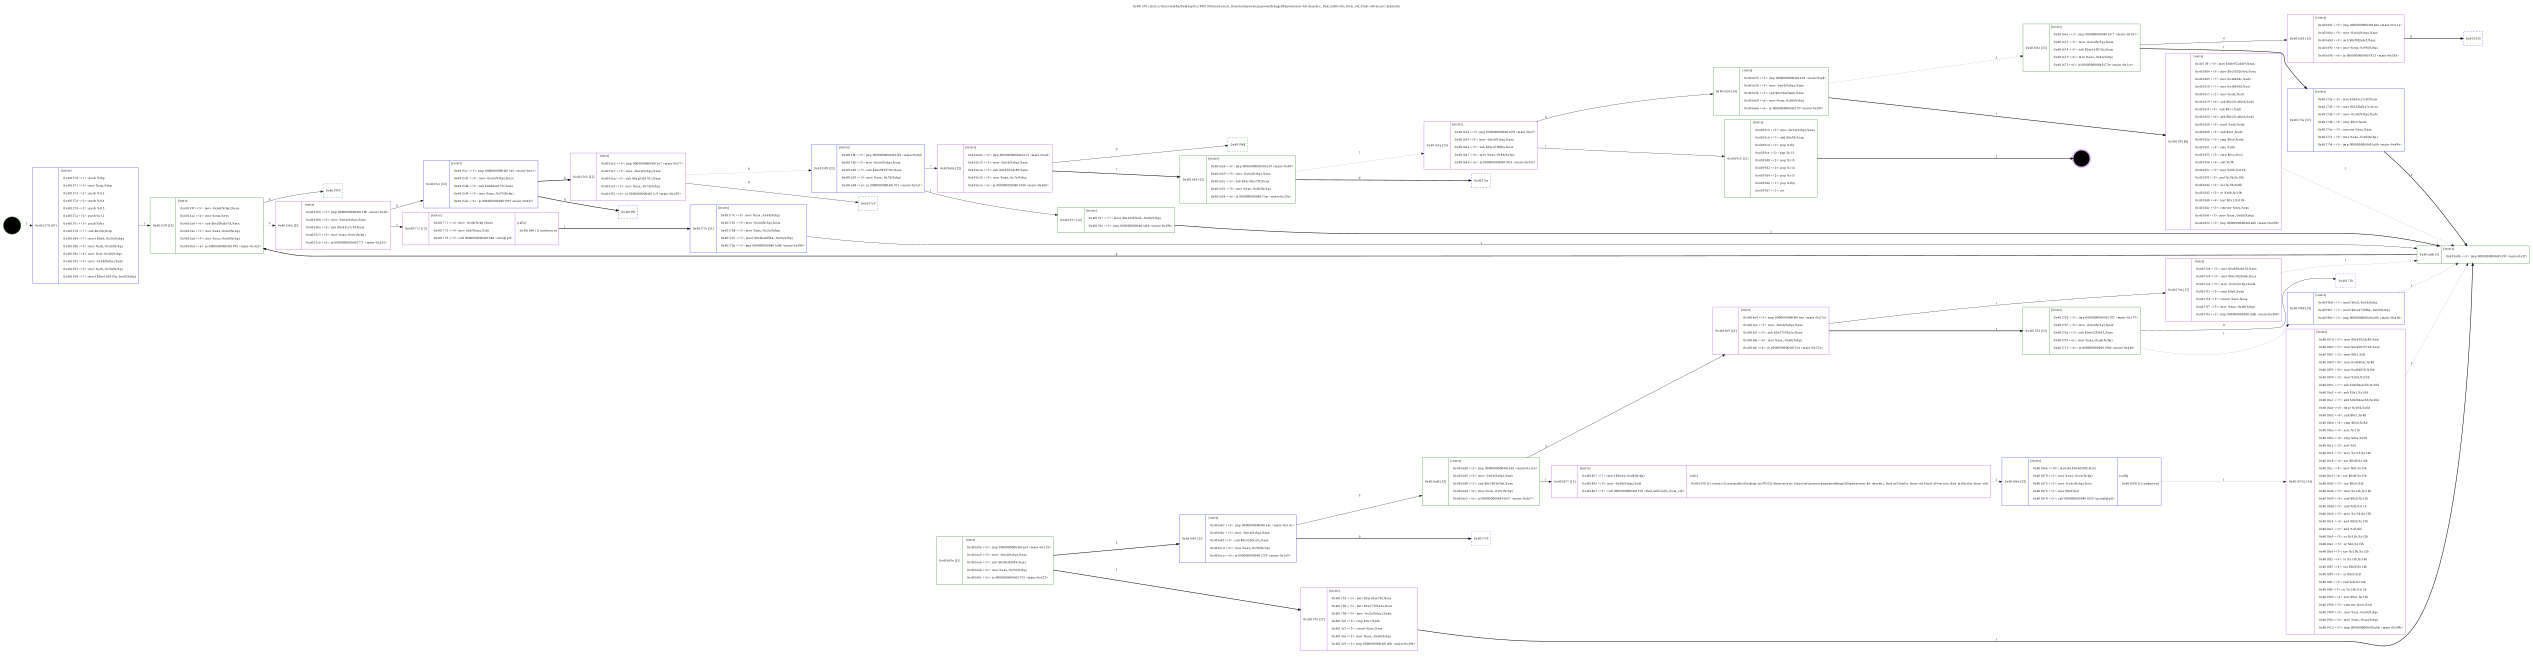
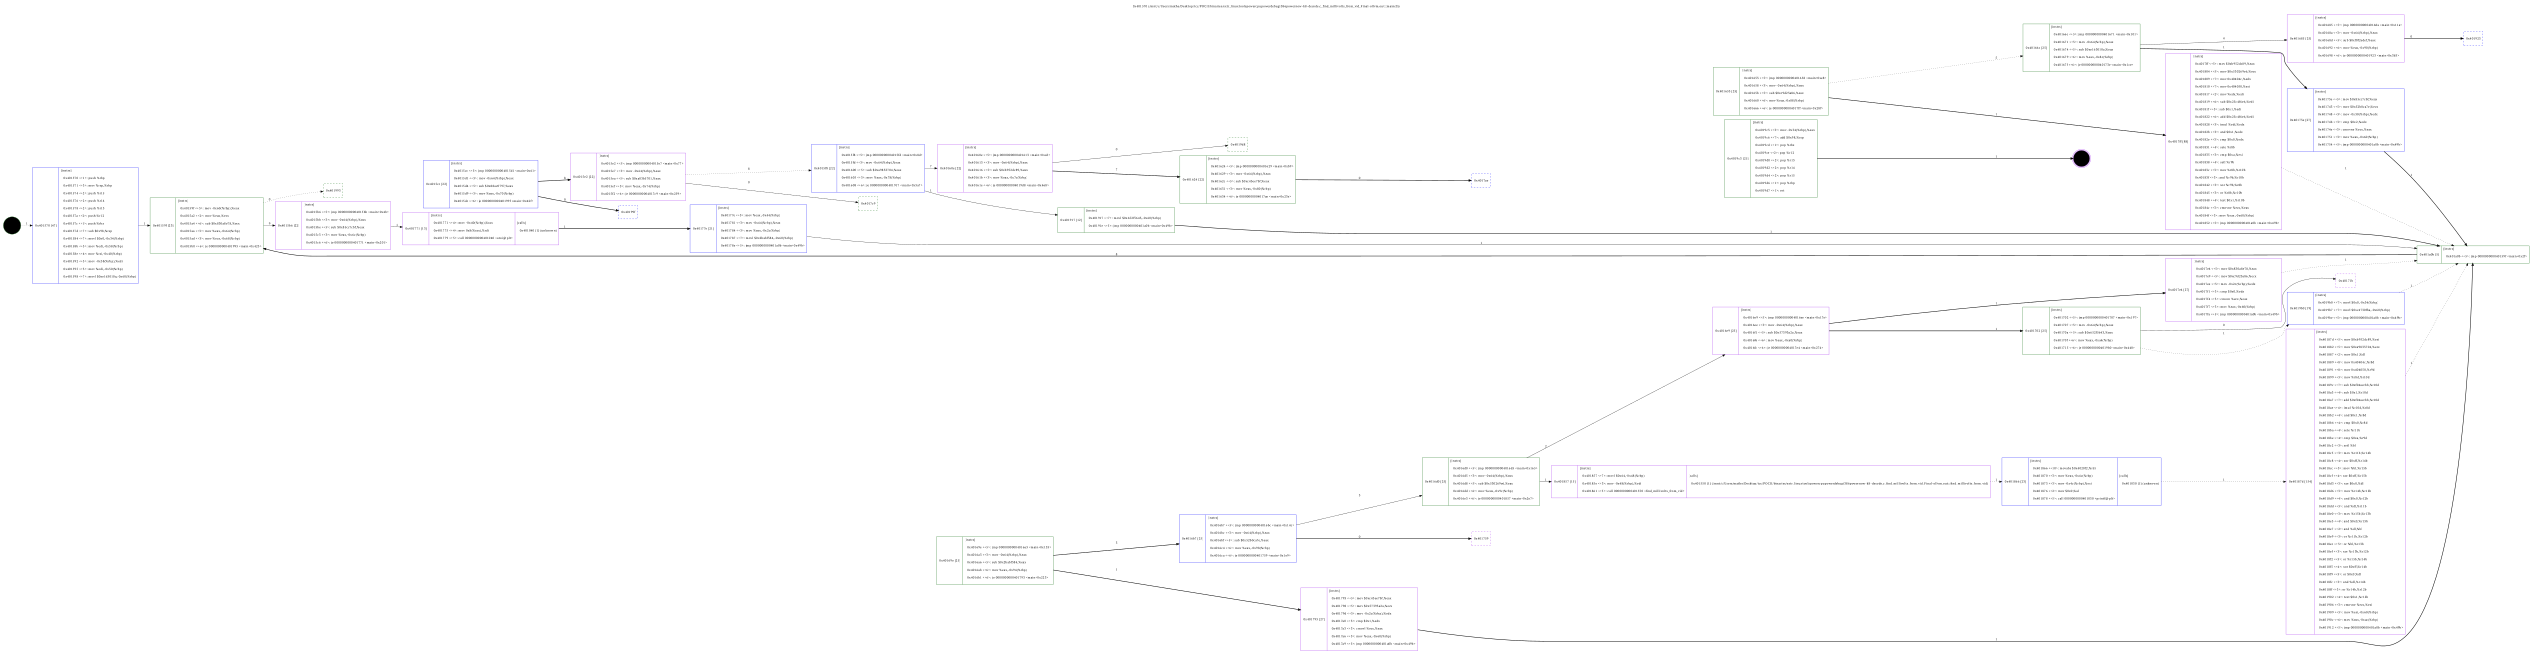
node "0x40163a [25]": removed
edge "0x40159f [23]" -> "0x401993": style solid -> dotted
edge "0x4015b6 [22]" -> "0x4015cc [22]": removed, label "8"
edge "0x40159f [23]" -> "0x4015b6 [22]": style dotted -> solid
edge "0x4016e9 [25]" -> "0x4017e4 [27]": style solid -> bold
